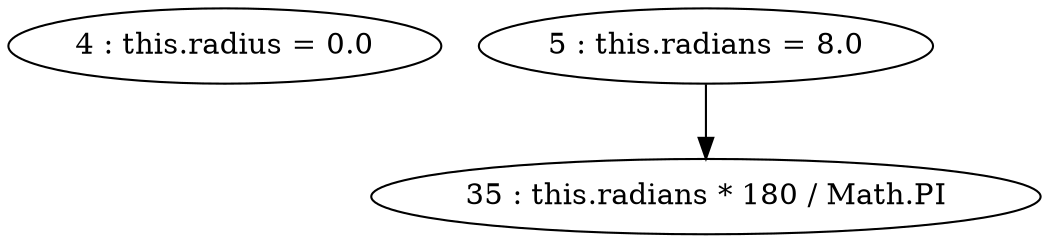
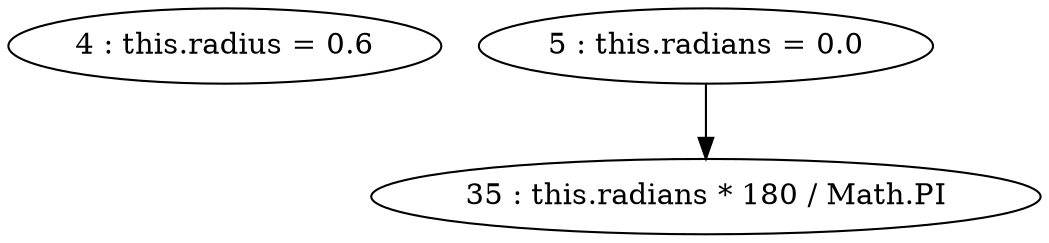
node "4 : this.radius = 0.0": label "4 : this.radius = 0.0" -> "4 : this.radius = 0.6"
node "5 : this.radians = 8.0": label "5 : this.radians = 8.0" -> "5 : this.radians = 0.0"
